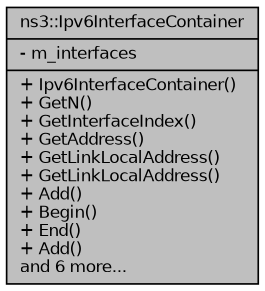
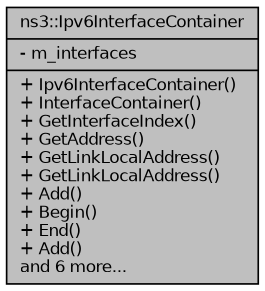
node "ns3::Ipv6InterfaceContainer": text "+ GetN()" -> "+ InterfaceContainer()"
